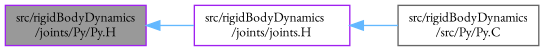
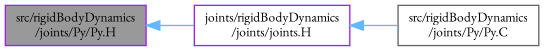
node "src/rigidBodyDynamics /joints/joints.H": label "src/rigidBodyDynamics /joints/joints.H" -> "joints/rigidBodyDynamics /joints/joints.H"
node "src/rigidBodyDynamics /src/Py/Py.C": label "src/rigidBodyDynamics /src/Py/Py.C" -> "src/rigidBodyDynamics /joints/Py/Py.C"
